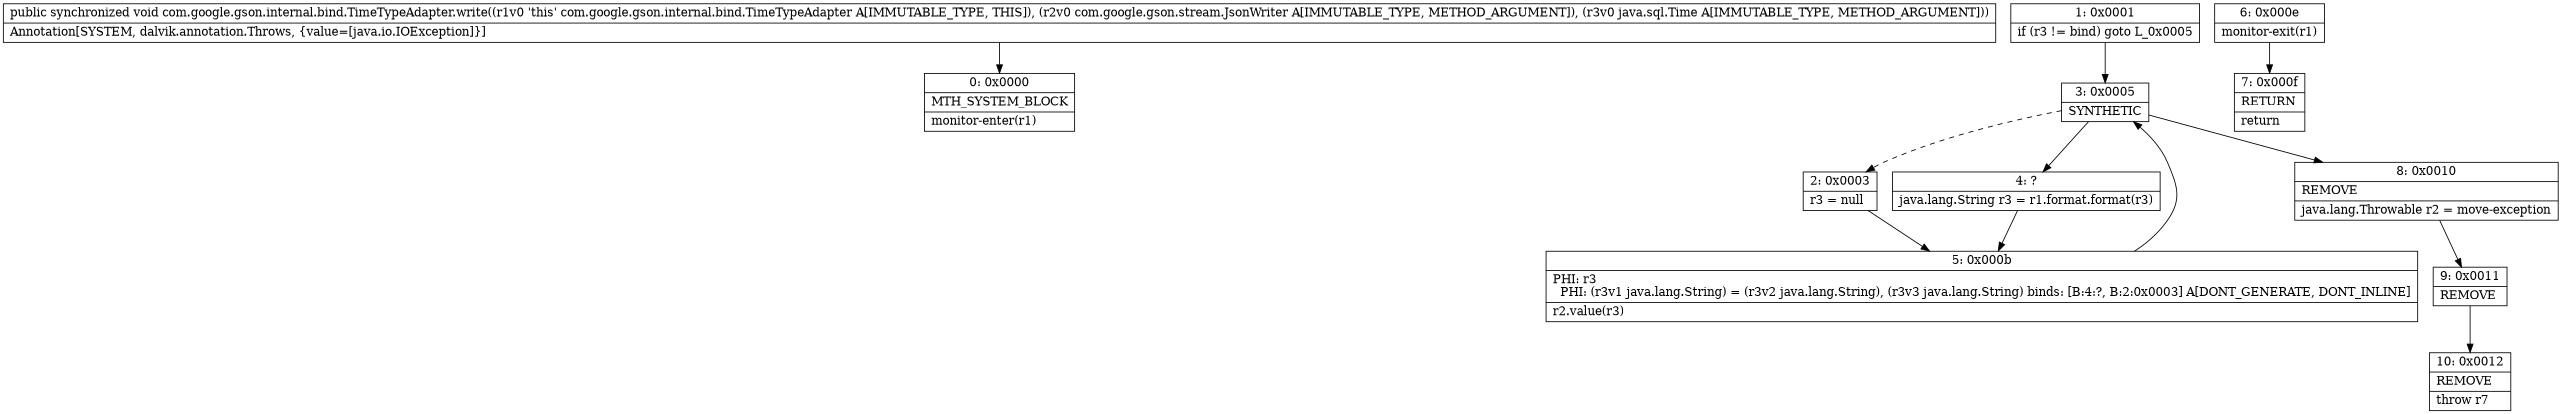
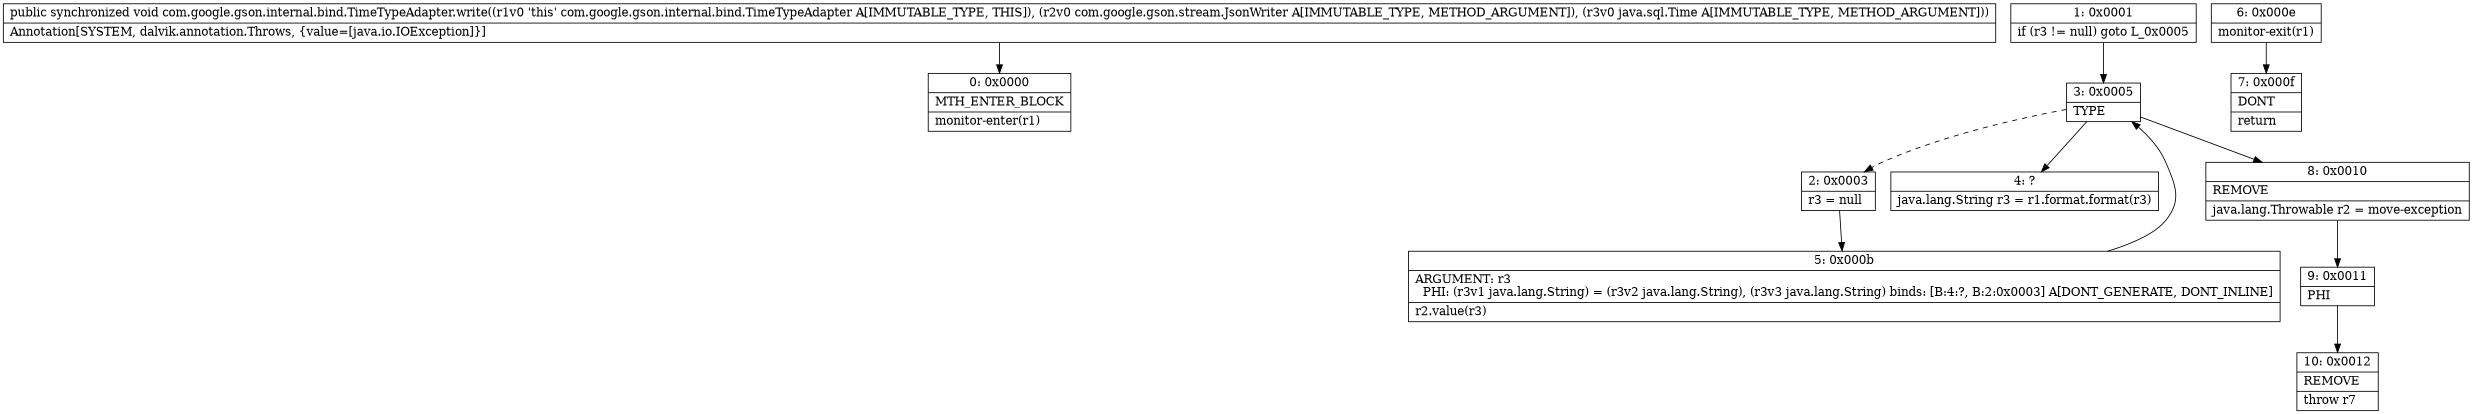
node "1: 0x0001": text "if (r3 != bind) goto L_0x0005" -> "if (r3 != null) goto L_0x0005"
node "0: 0x0000": text "MTH_SYSTEM_BLOCK" -> "MTH_ENTER_BLOCK"
node "7: 0x000f": text "RETURN" -> "DONT"
node "3: 0x0005": text "SYNTHETIC" -> "TYPE"
edge "4: ?" -> "5: 0x000b": removed
node "5: 0x000b": text "PHI: r3" -> "ARGUMENT: r3"
node "9: 0x0011": text "REMOVE" -> "PHI"
